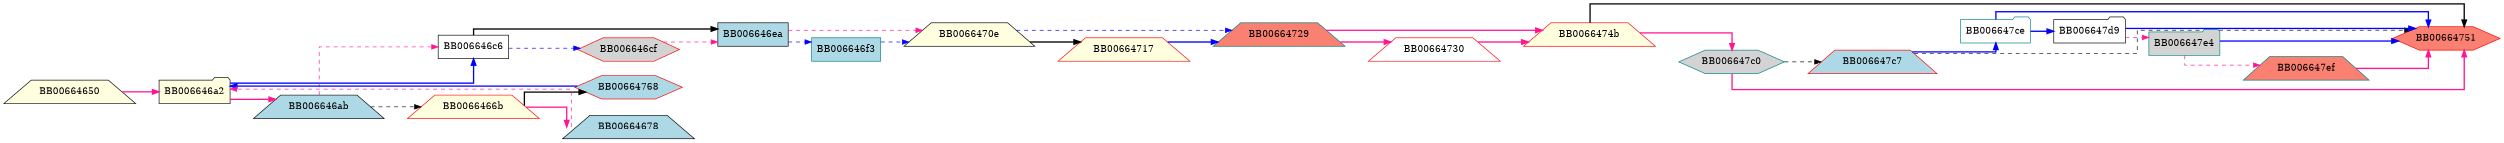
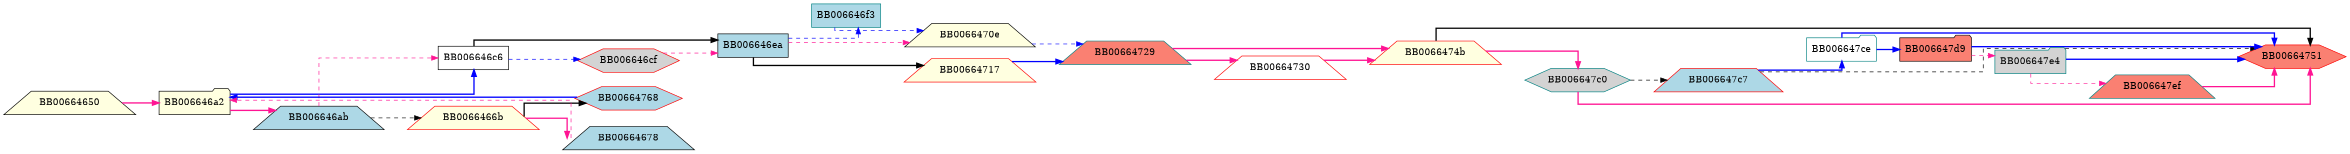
node "BB006647d9": fillcolor white -> salmon
edge "BB0066470e" -> "BB00664717": now "BB006646ea" -> "BB00664717"
